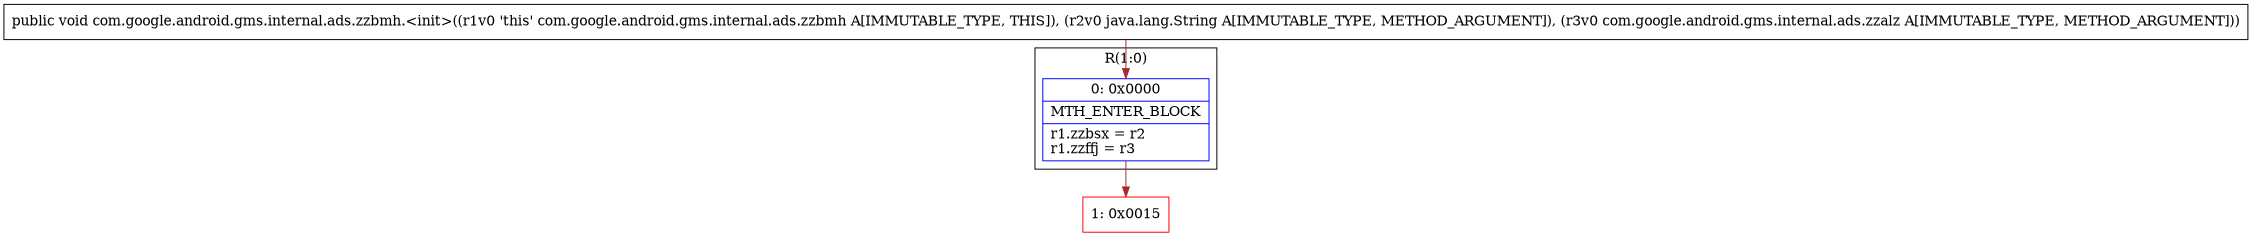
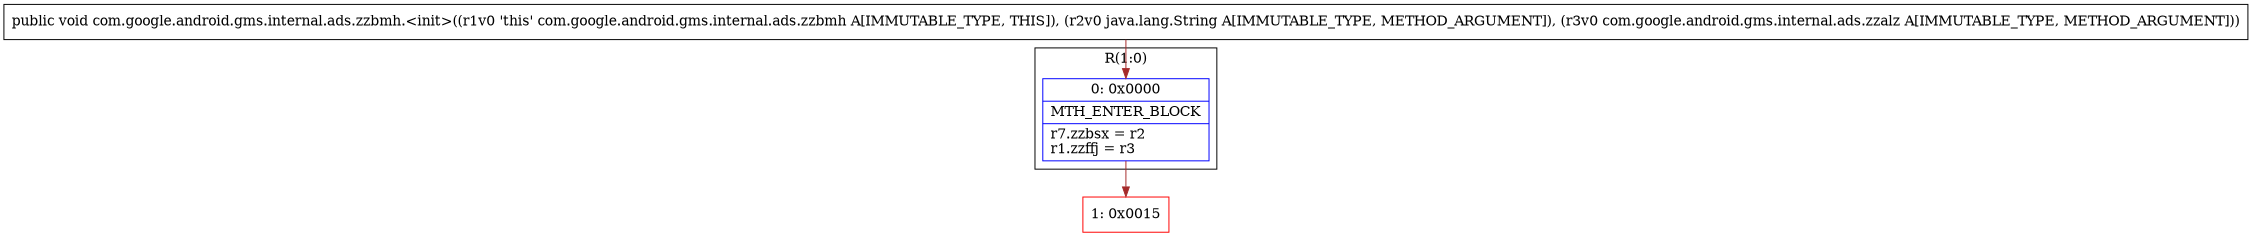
node "0: 0x0000": text "r1.zzbsx = r2" -> "r7.zzbsx = r2"
